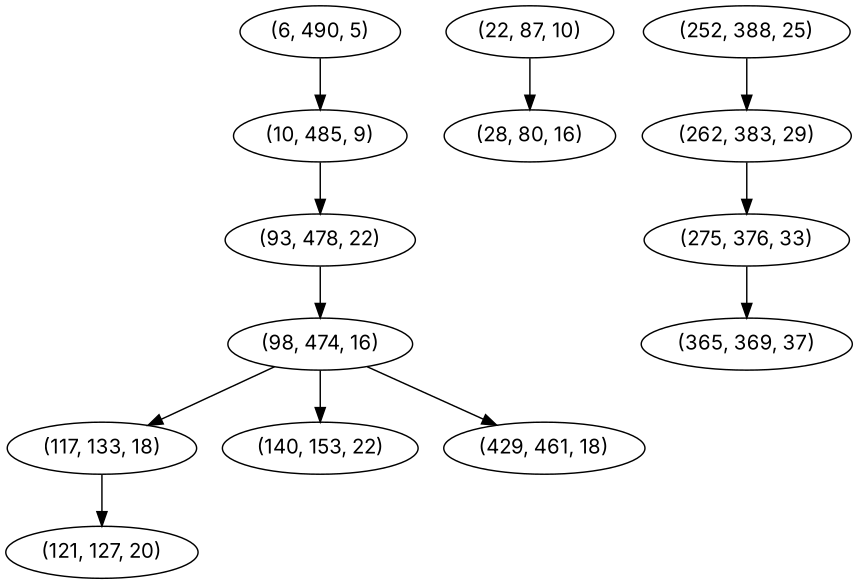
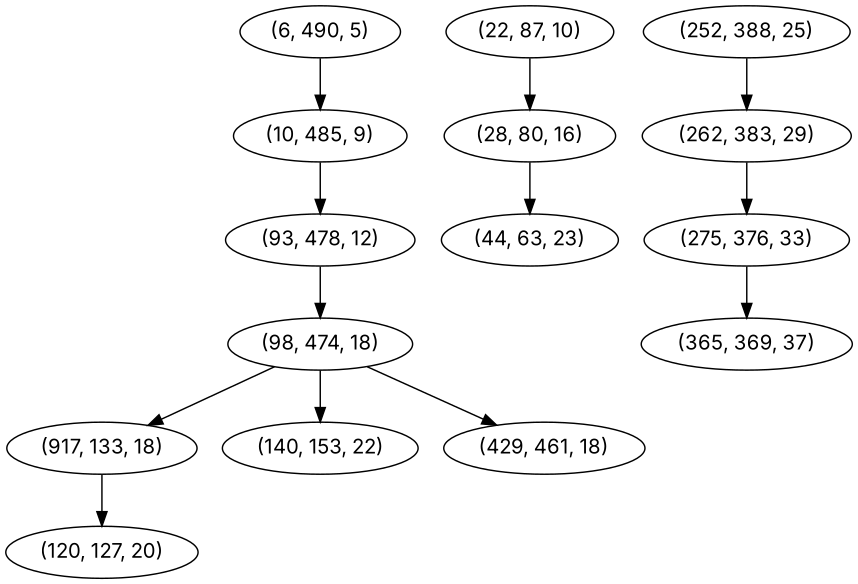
node "(93, 478, 22)": label "(93, 478, 22)" -> "(93, 478, 12)"
node "(44, 63, 23)": added
node "(98, 474, 16)": label "(98, 474, 16)" -> "(98, 474, 18)"
node "(117, 133, 18)": label "(117, 133, 18)" -> "(917, 133, 18)"
node "(121, 127, 20)": label "(121, 127, 20)" -> "(120, 127, 20)"
